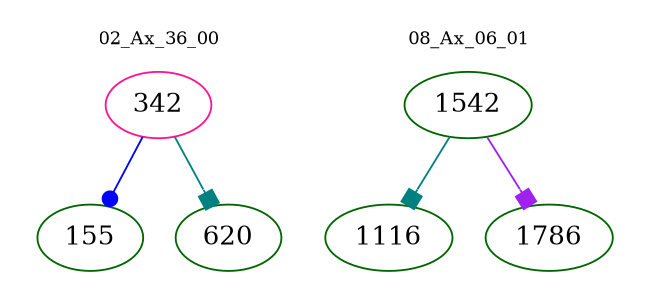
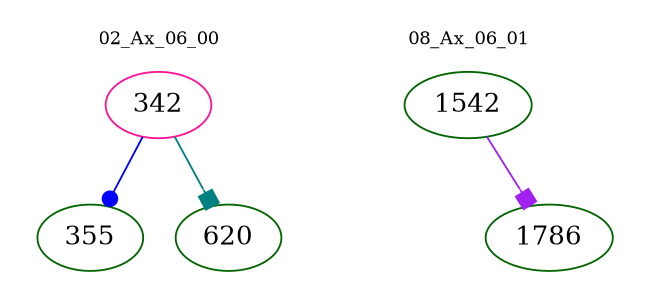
cluster "02_Ax_36_00": label "02_Ax_36_00" -> "02_Ax_06_00"
node "155": label "155" -> "355"
node "1116": removed
